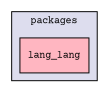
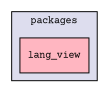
node "lang_lang": label "lang_lang" -> "lang_view"
